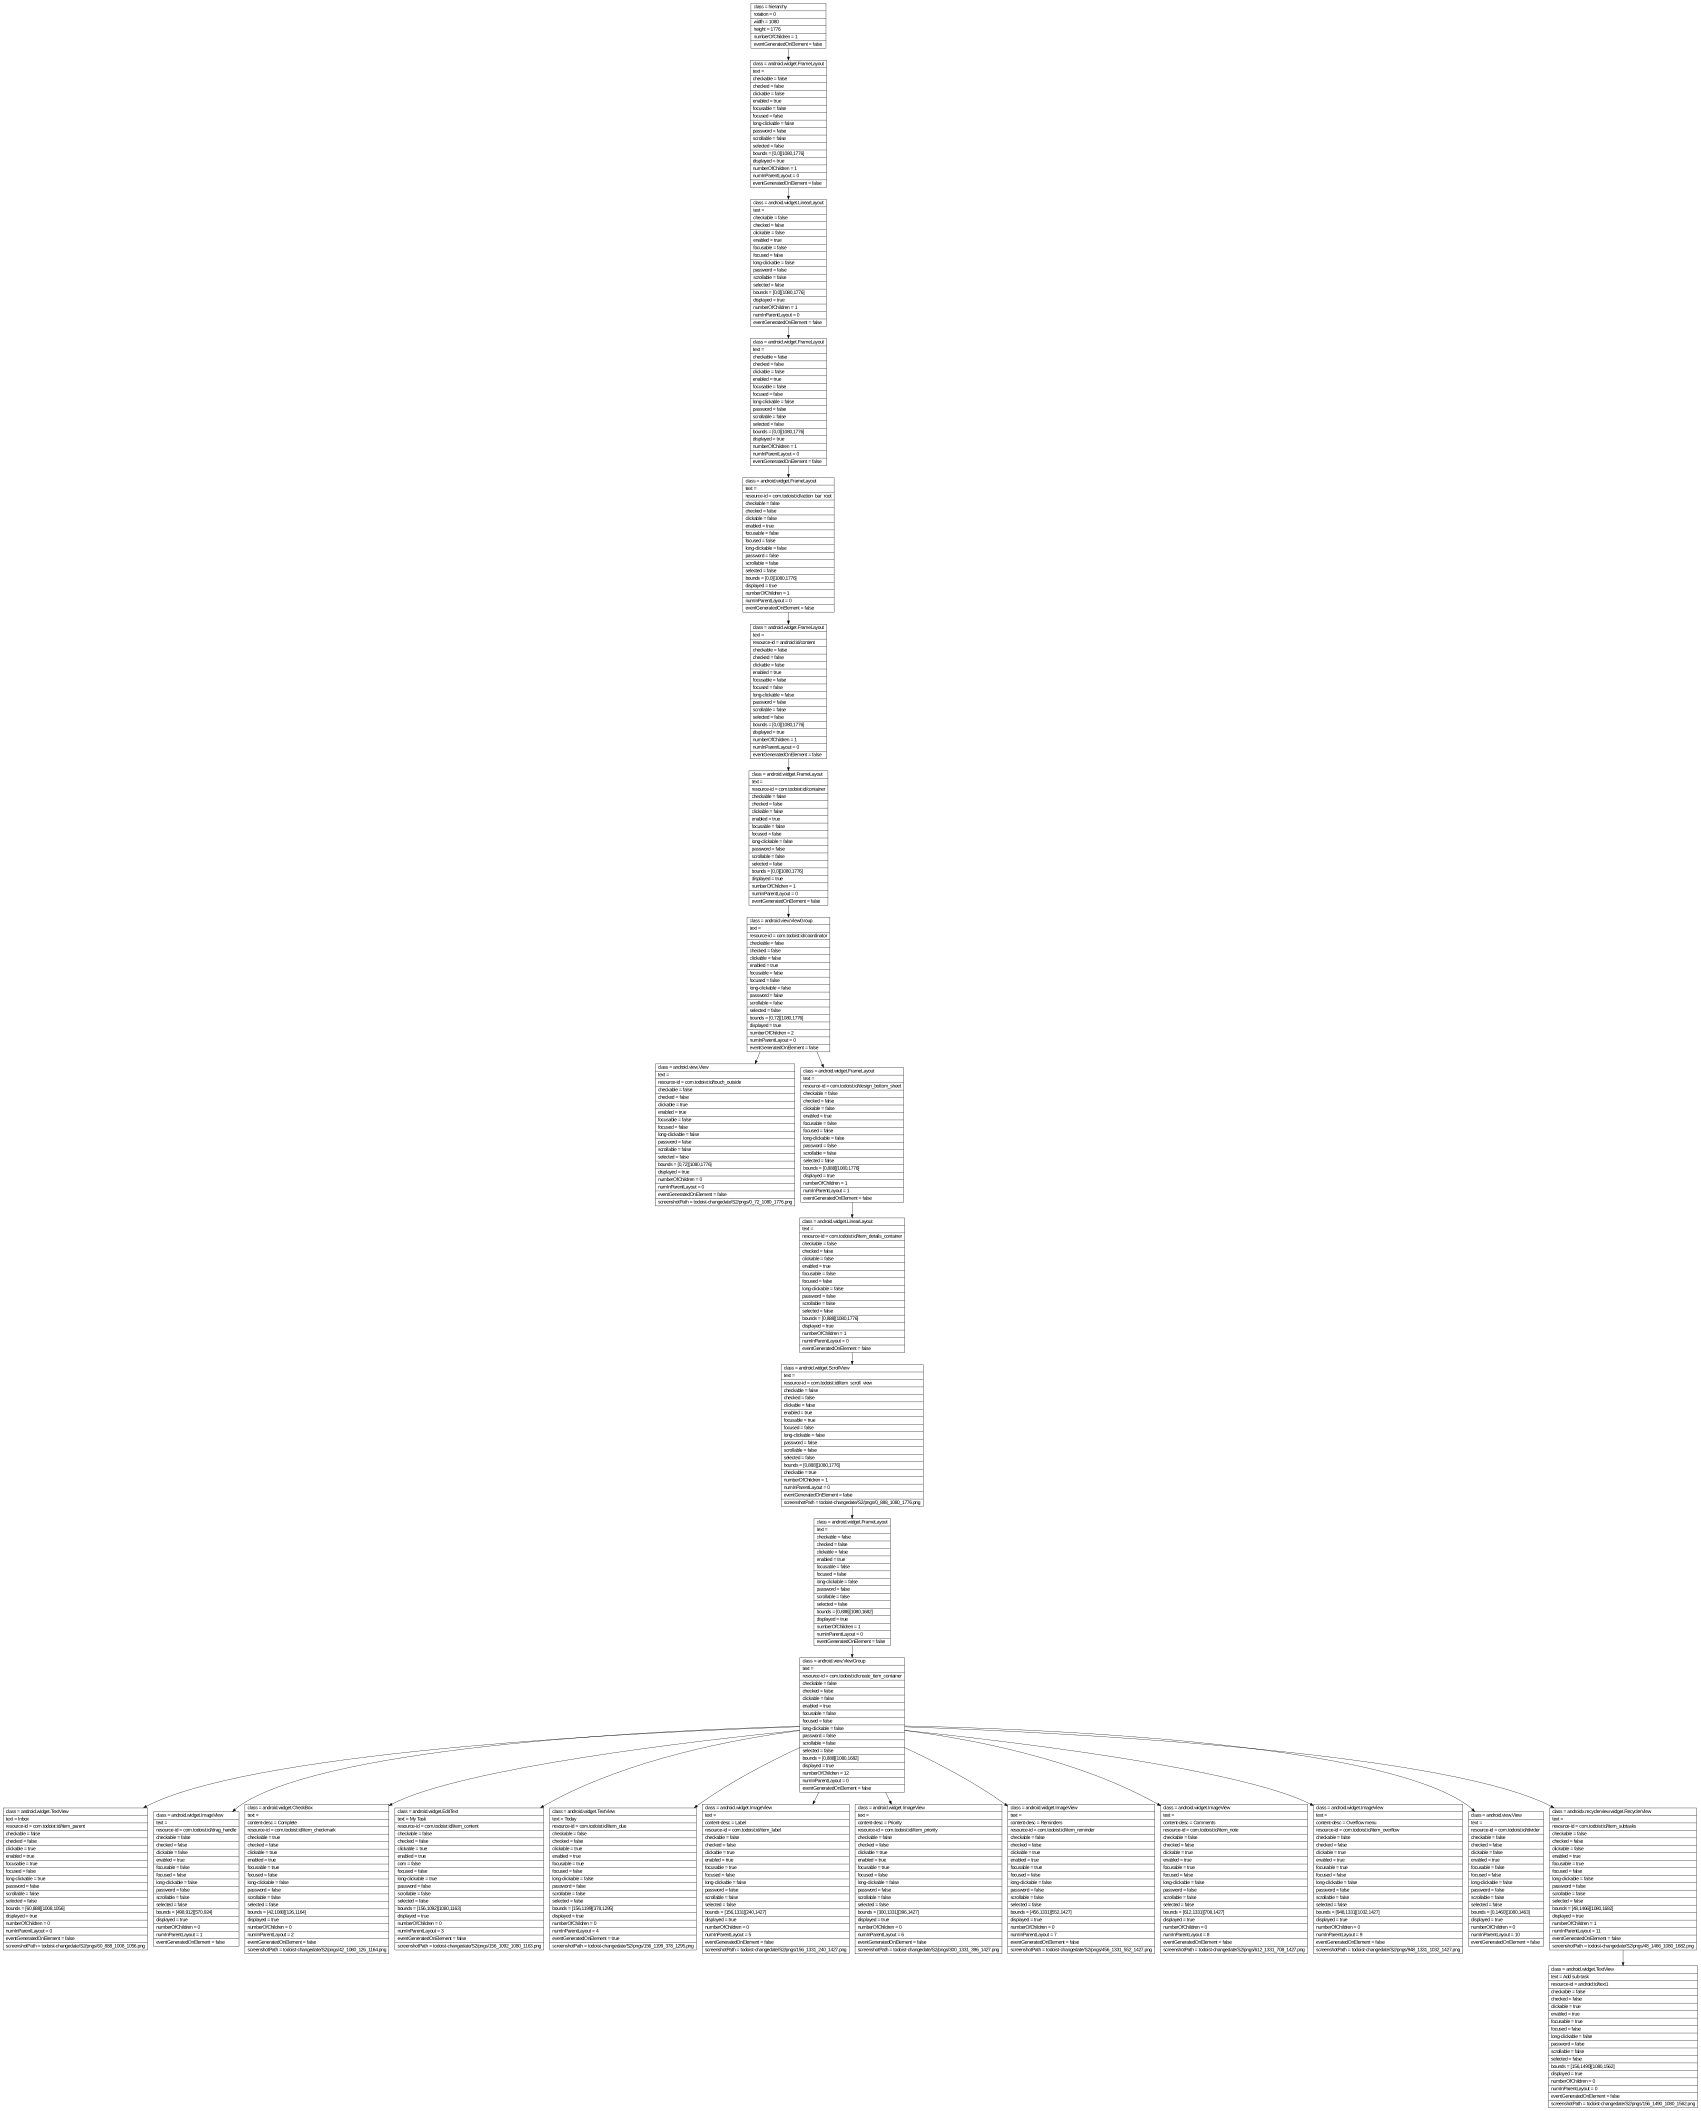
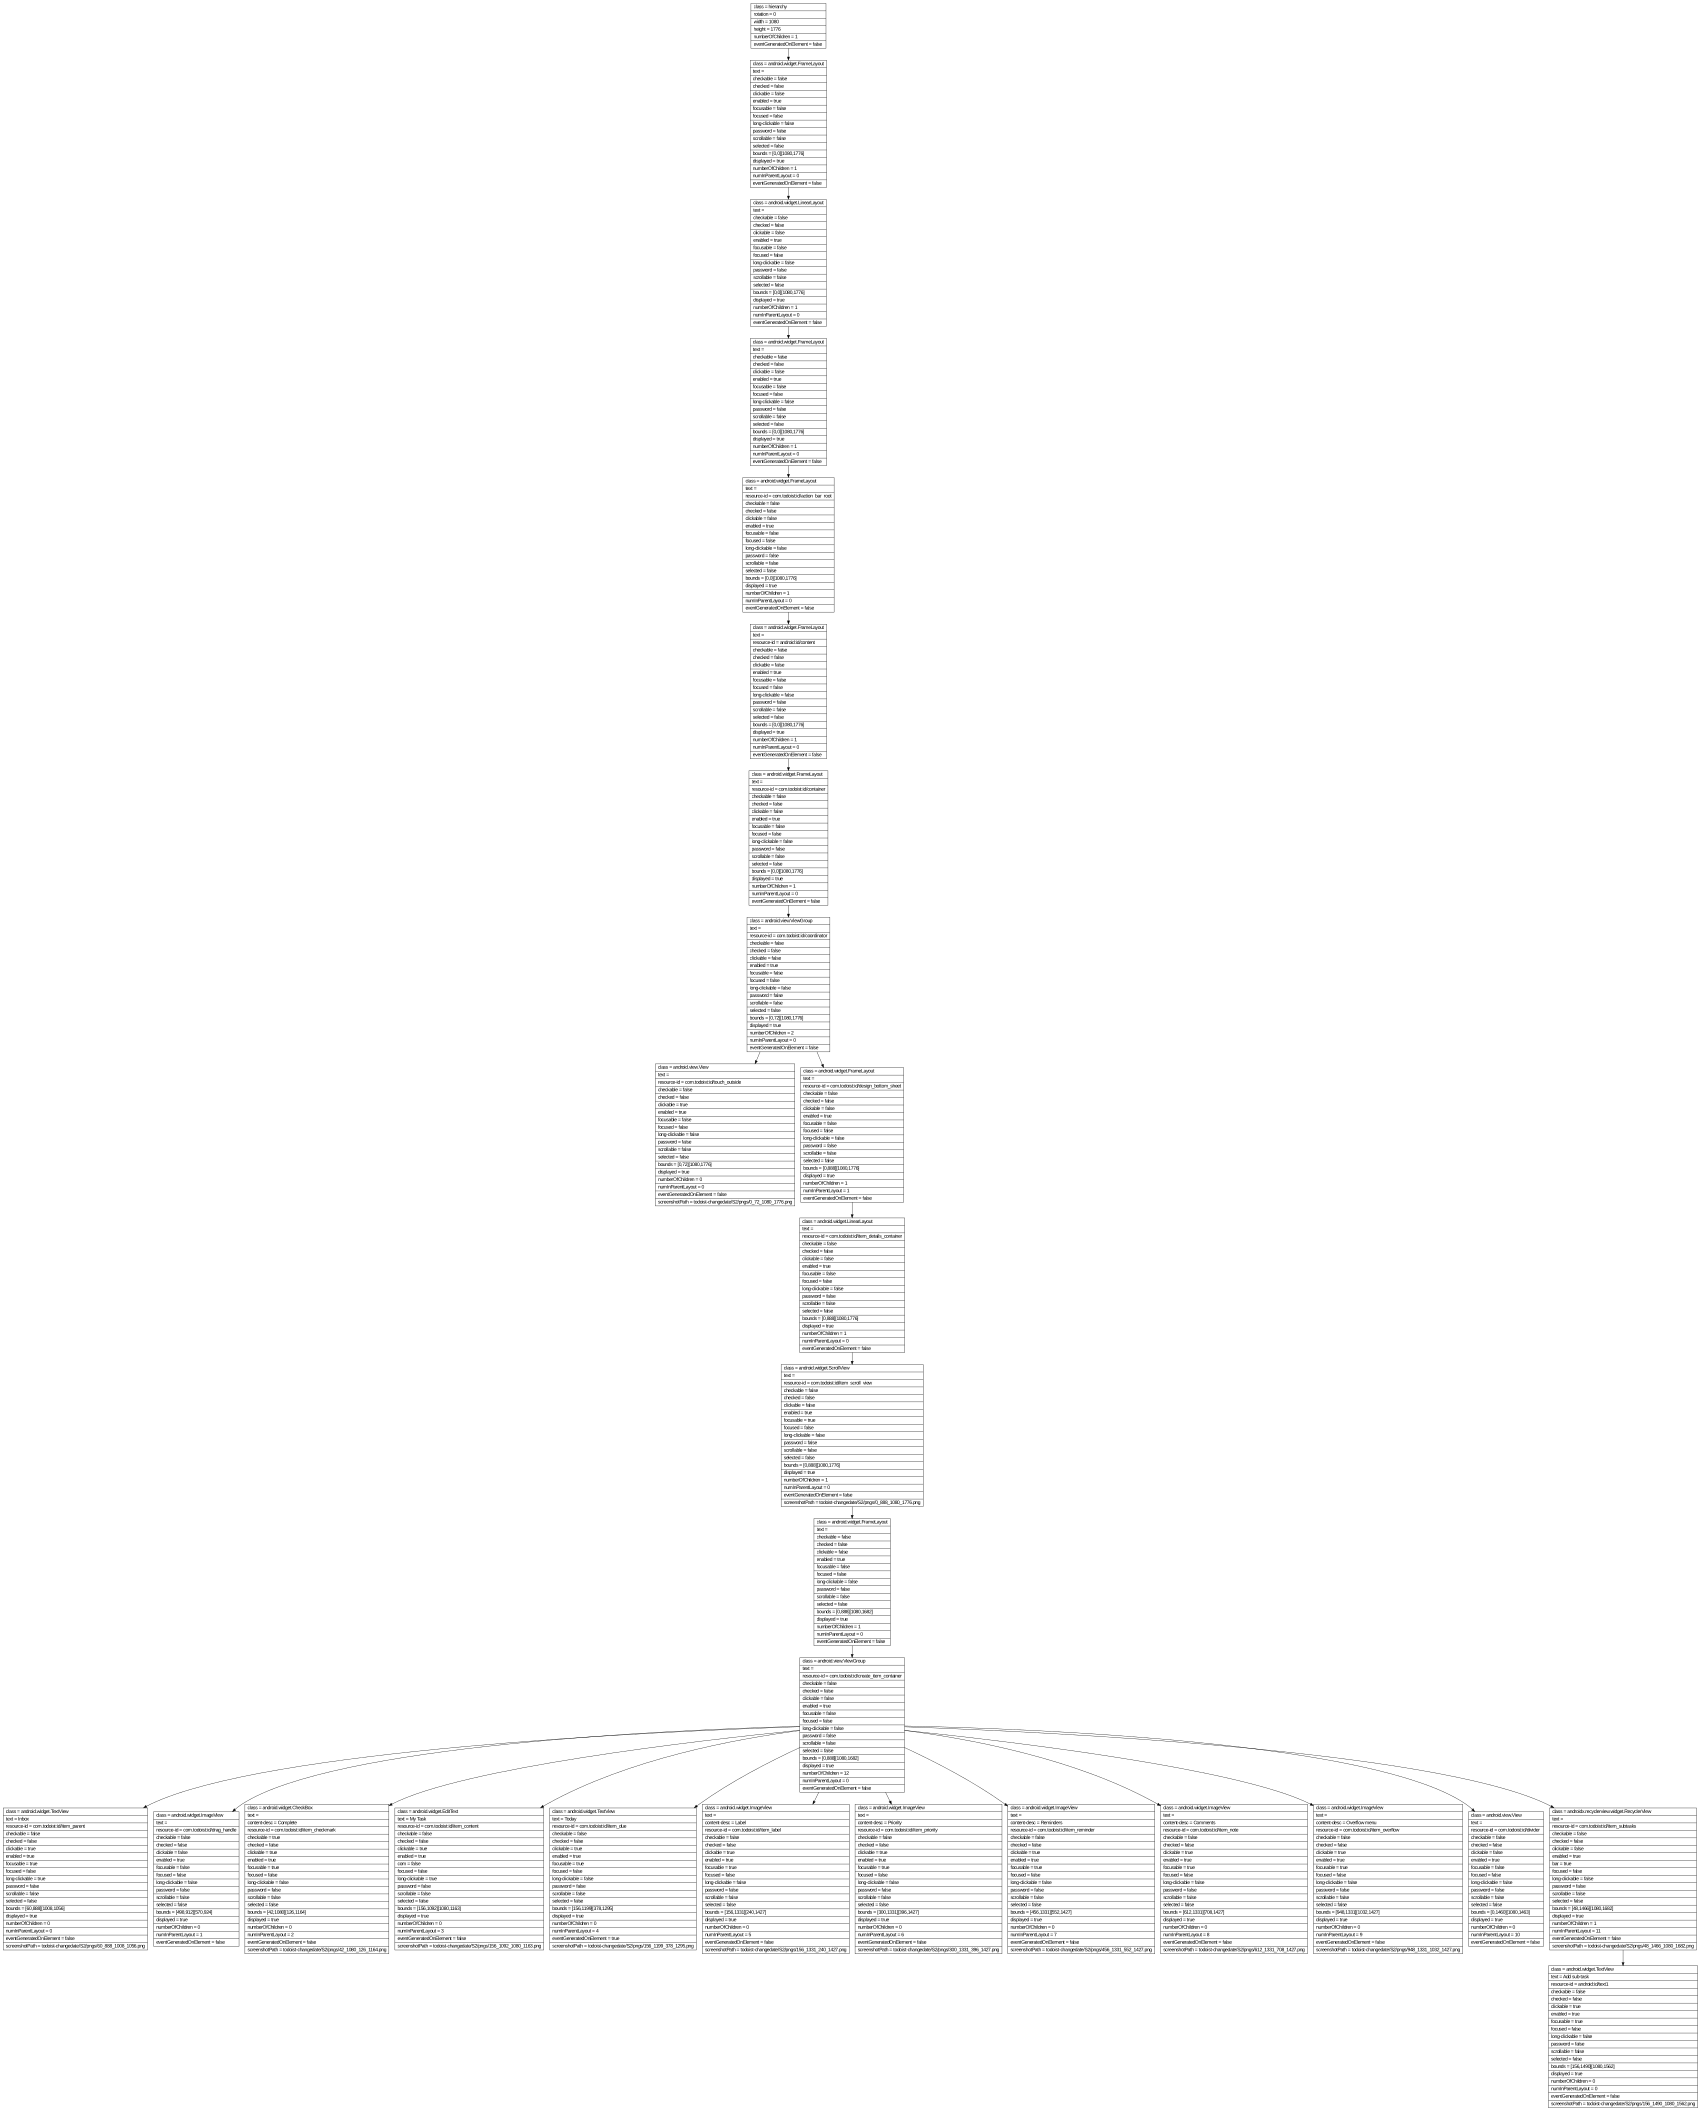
node "class = android.widget.ScrollView": text "checkable = true" -> "displayed = true"
node "class = androidx.recyclerview.widget.RecyclerView": text "focusable = true" -> "bar = true"
